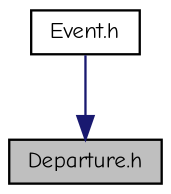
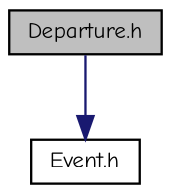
edge "Event.h" -> "Departure.h": reversed
